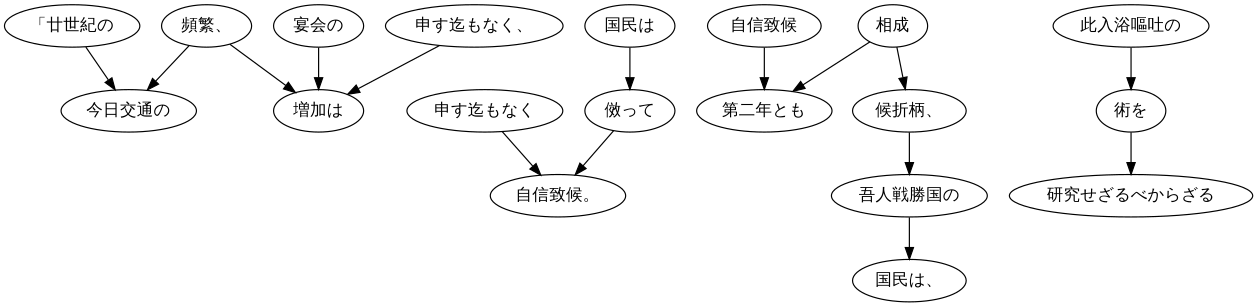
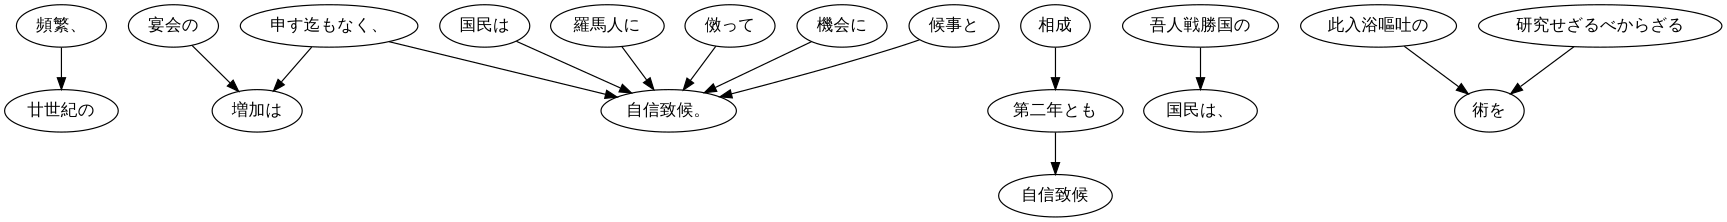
node "「廿世紀の": removed
node "機会に": added
node "候事と": added
edge "国民は" -> "傚って": now "国民は" -> "自信致候。"
edge "自信致候" -> "第二年とも": reversed
edge "頻繁、" -> "増加は": removed
edge "申す迄もなく、" -> "自信致候。": added
node "今日交通の": label "今日交通の" -> "廿世紀の"
node "申す迄もなく": label "申す迄もなく" -> "羅馬人に"
node "候折柄、": removed
edge "術を" -> "研究せざるべからざる": reversed
